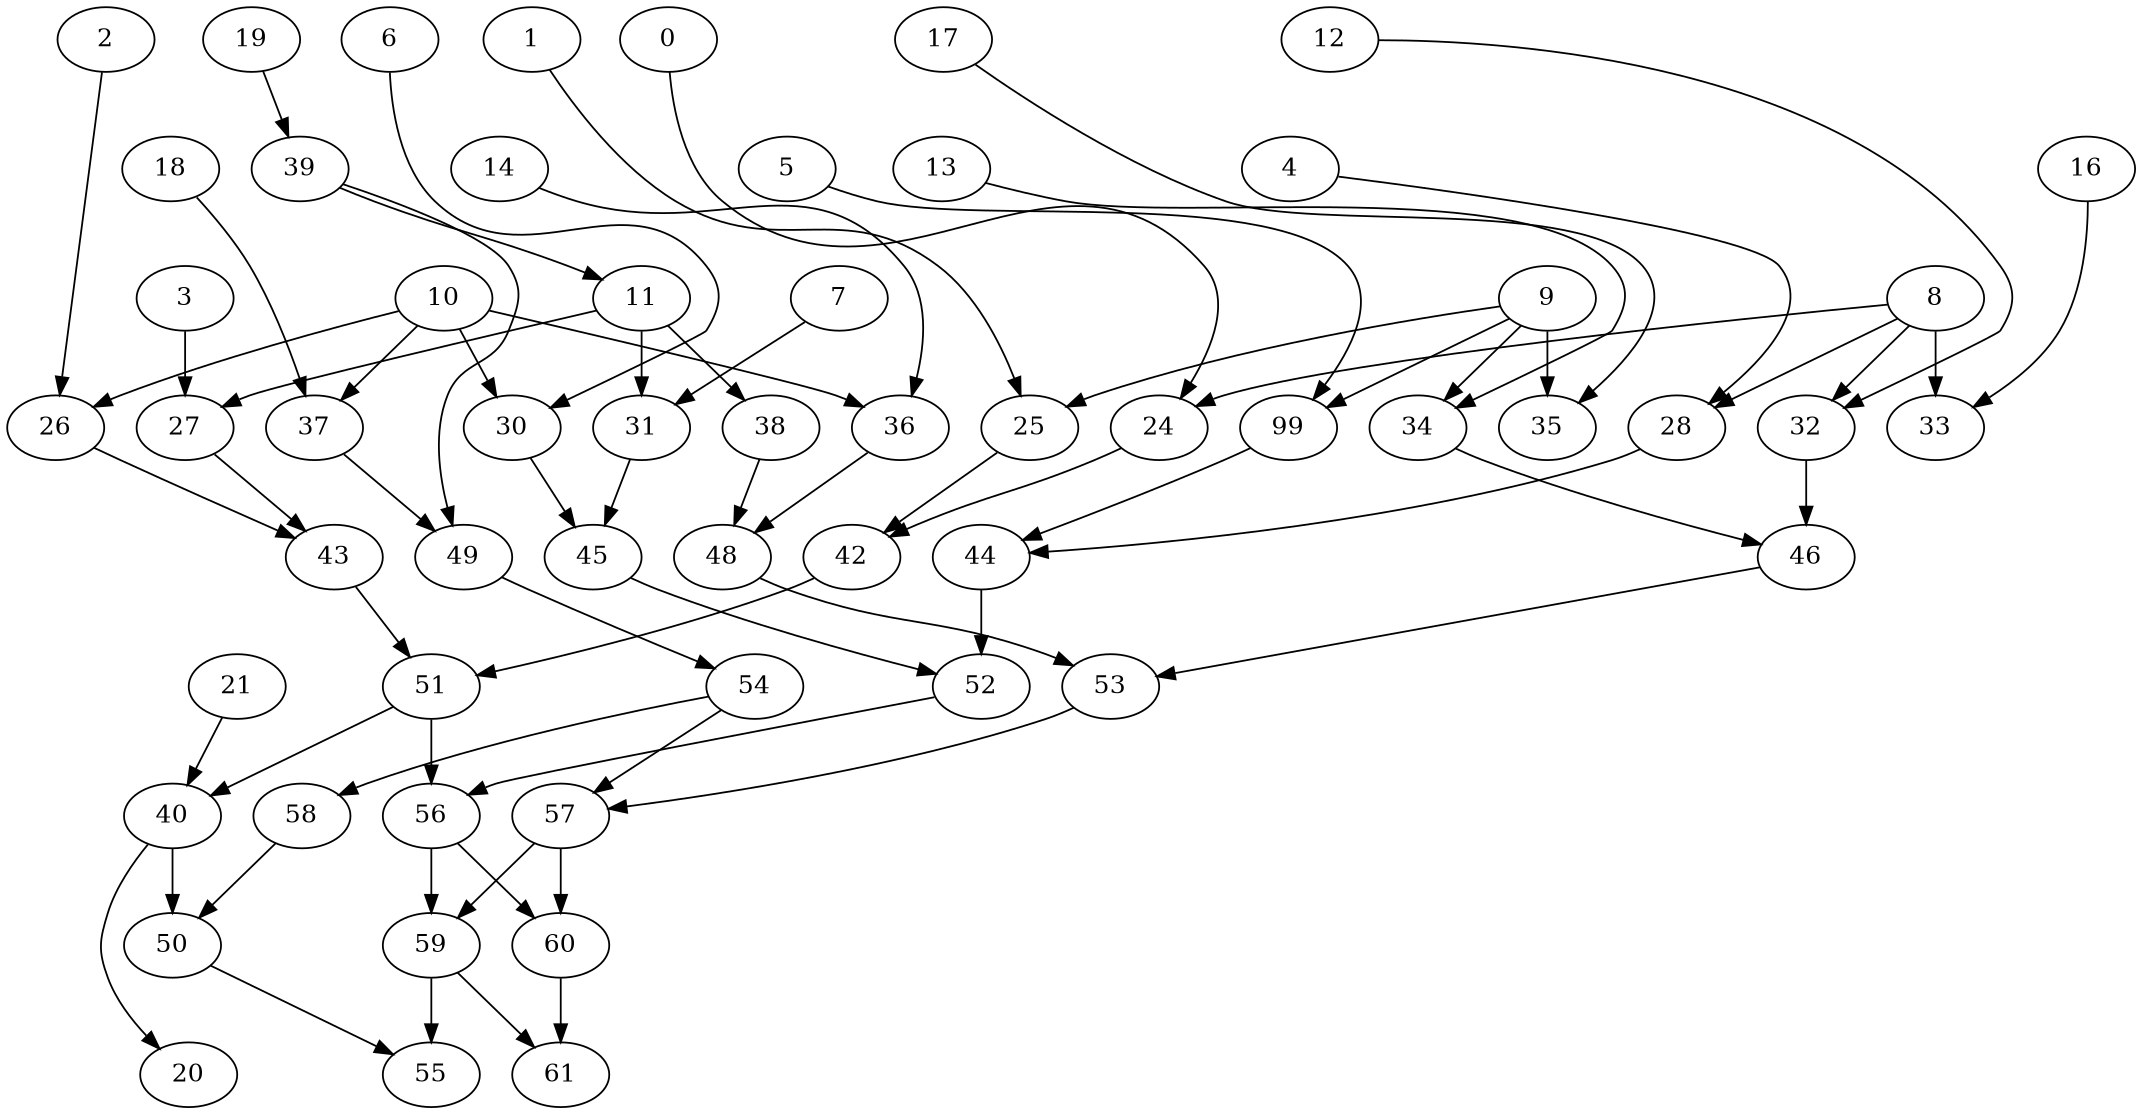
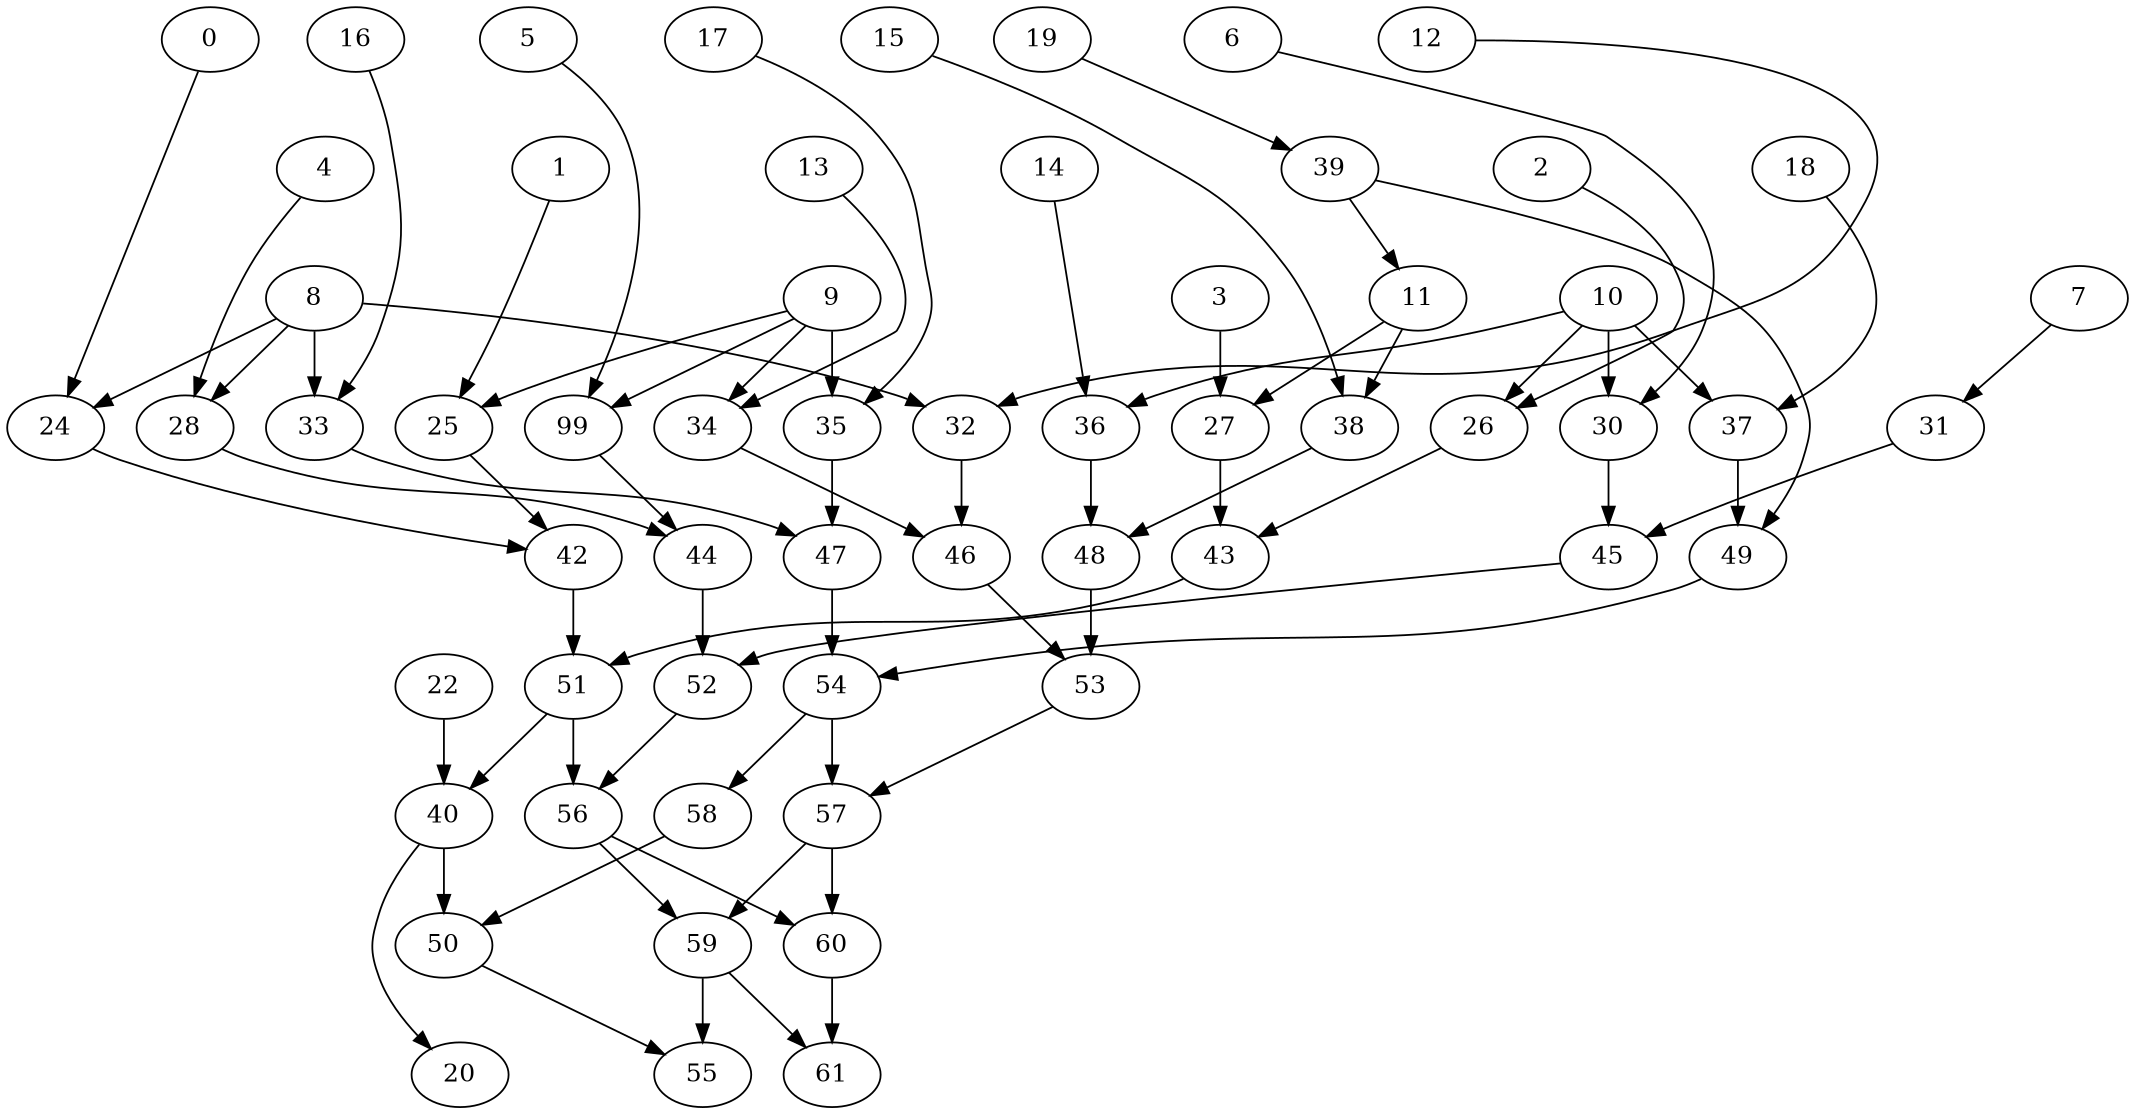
node "15": added
edge "11" -> "31": removed
node "47": added
node "21": label "21" -> "22"
